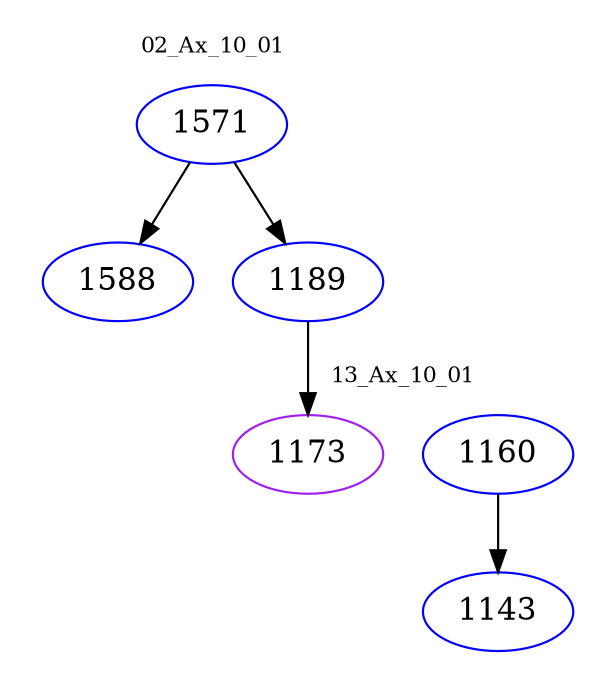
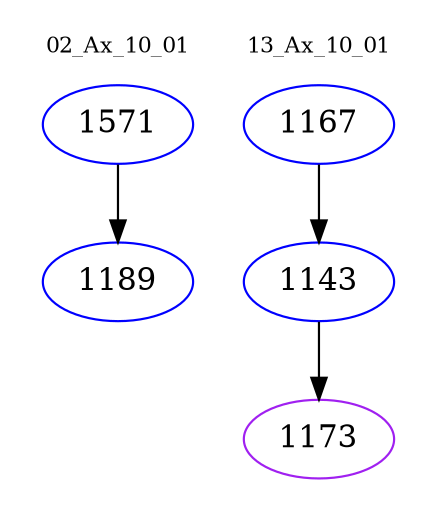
node "1588": removed
edge "1189" -> "1173": now "1143" -> "1173"
node "1160": label "1160" -> "1167"
